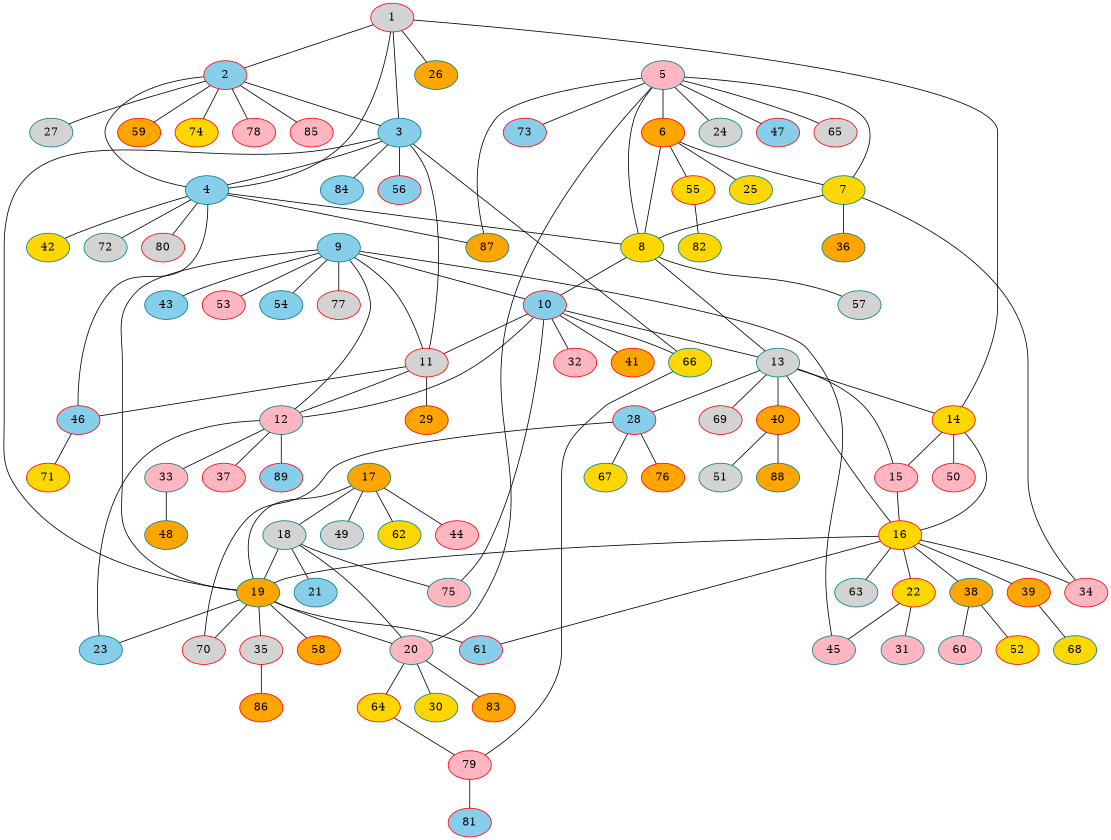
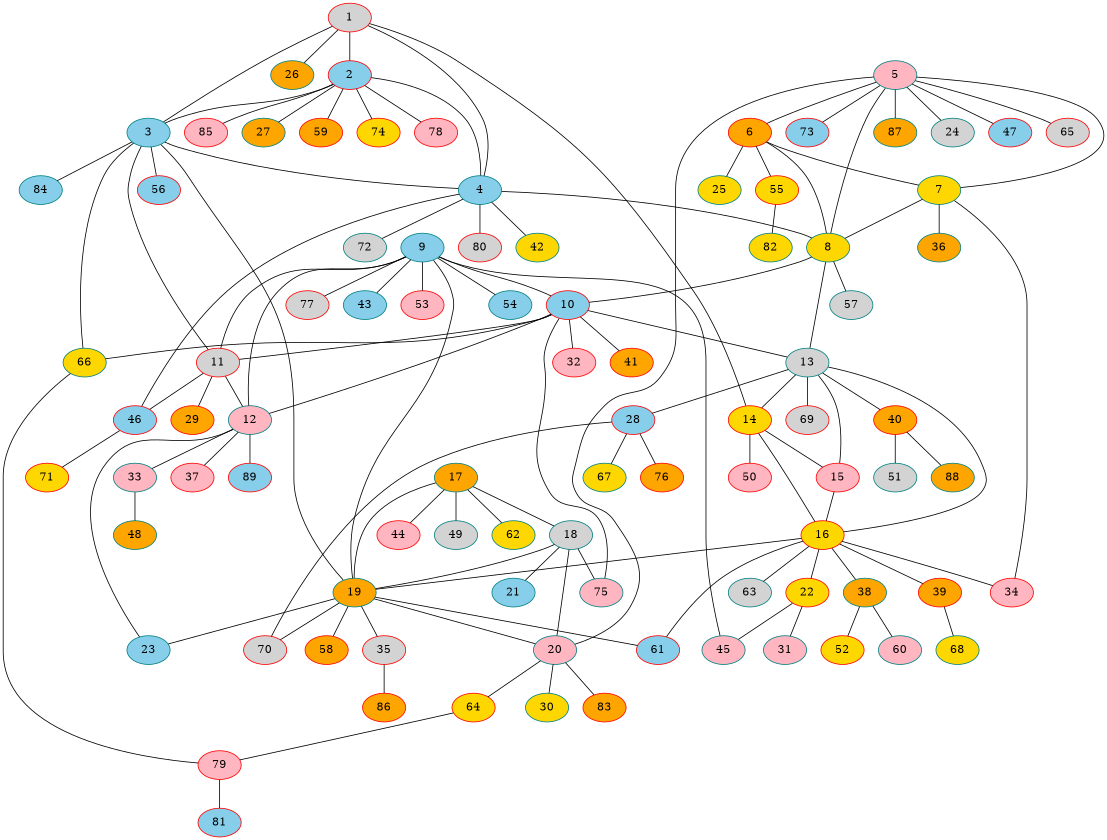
node "27": fillcolor lightgrey -> orange
edge "4" -- "87": removed
